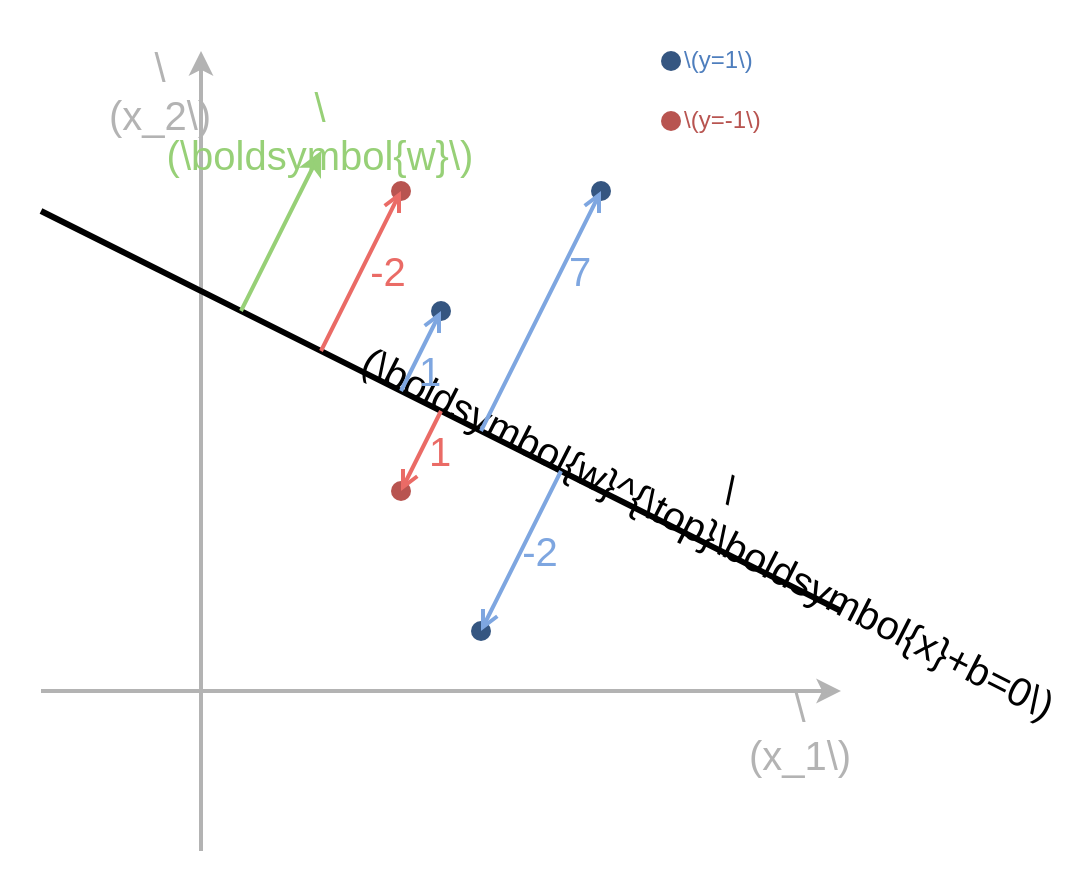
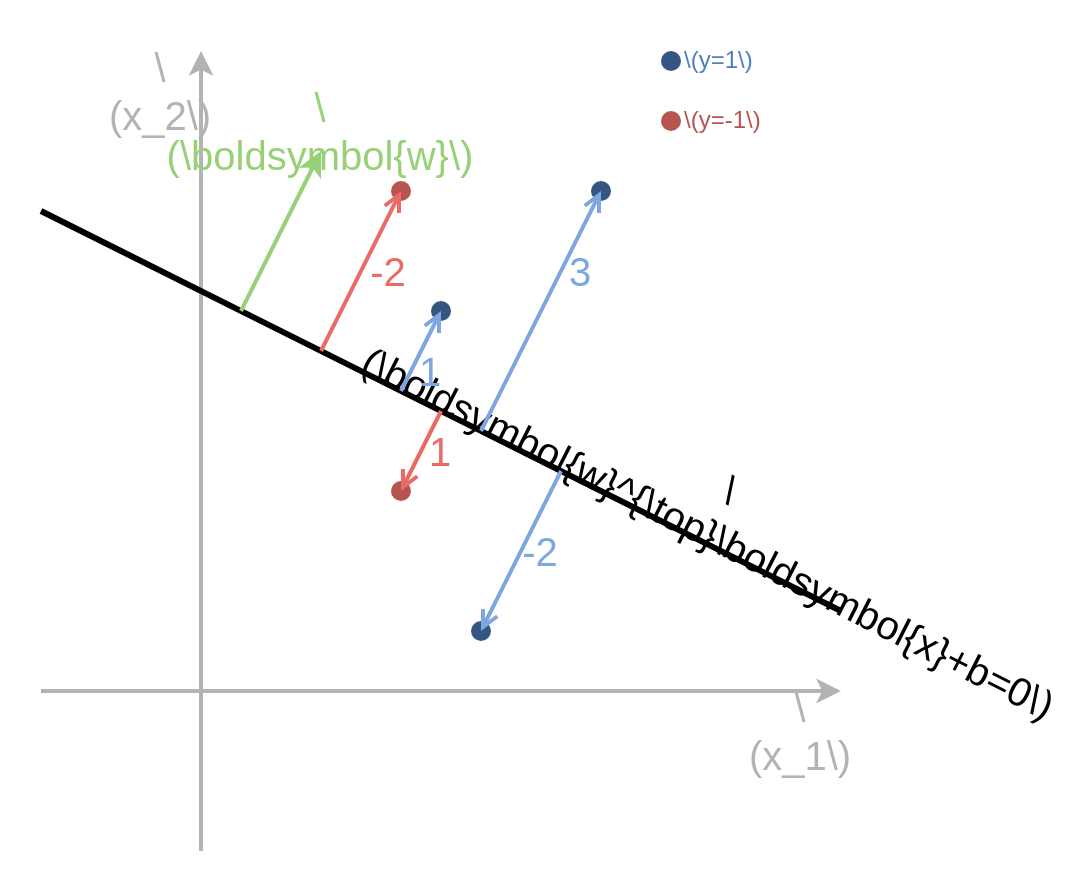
node "7": label "7" -> "3"
